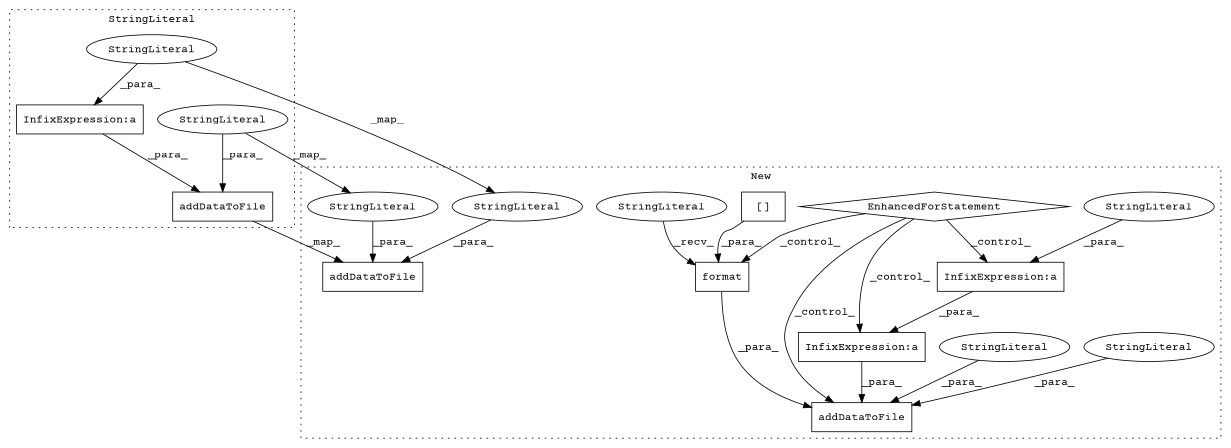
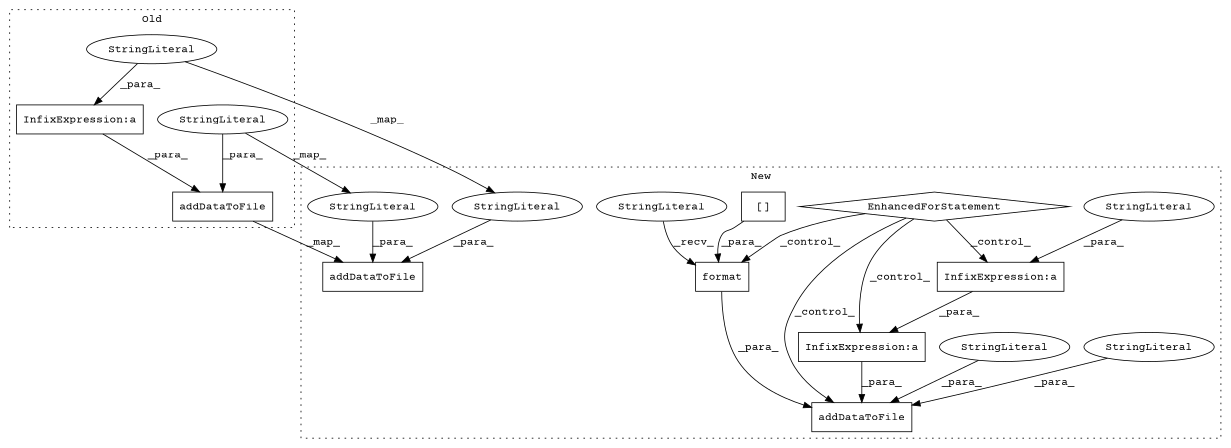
cluster "StringLiteral": label "StringLiteral" -> "Old"
